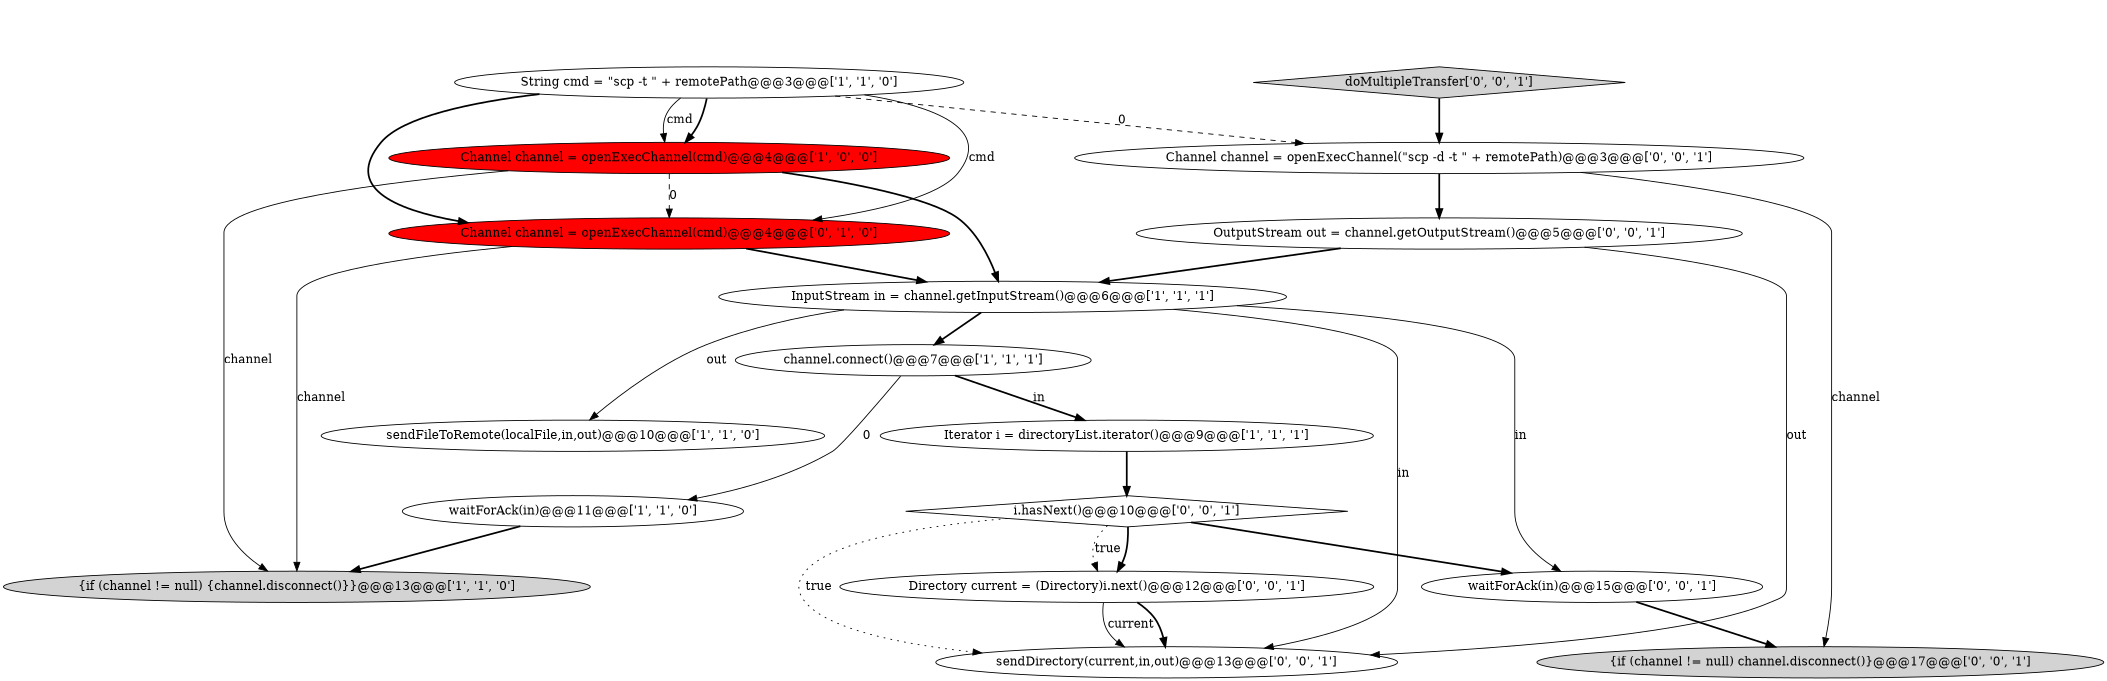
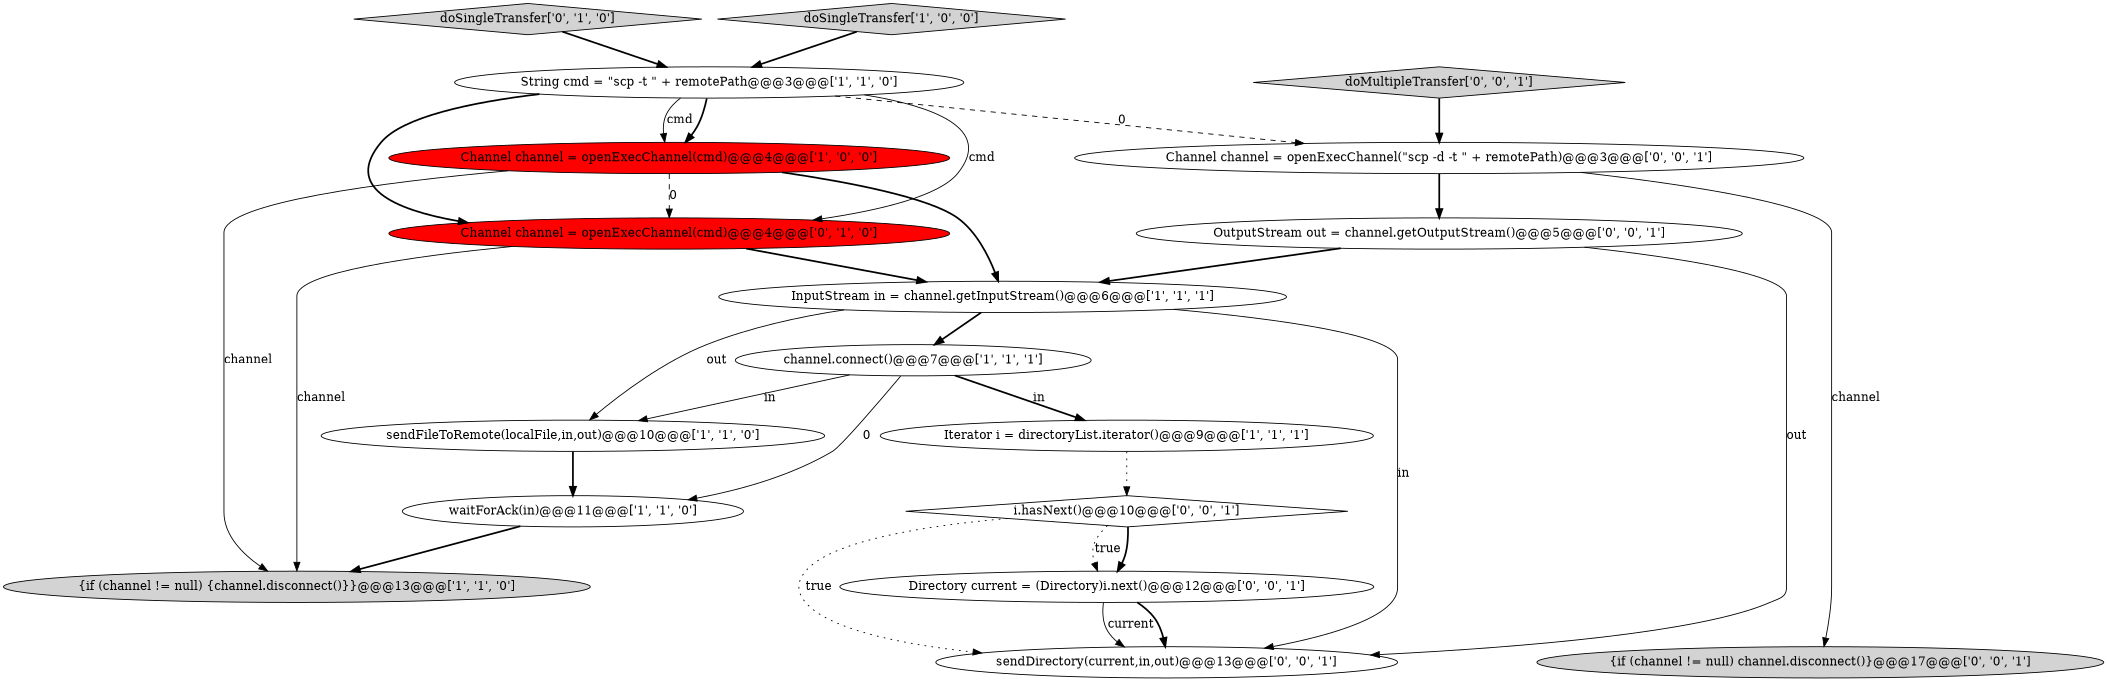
node "doSingleTransfer['0', '1', '0']": added
node "doSingleTransfer['1', '0', '0']": added
edge "channel.connect()@@@7@@@['1', '1', '1']" -> "sendFileToRemote(localFile,in,out)@@@10@@@['1', '1', '0']": added, label "in"
edge "sendFileToRemote(localFile,in,out)@@@10@@@['1', '1', '0']" -> "waitForAck(in)@@@11@@@['1', '1', '0']": added
edge "Iterator i = directoryList.iterator()@@@9@@@['1', '1', '1']" -> "i.hasNext()@@@10@@@['0', '0', '1']": style bold -> dotted
node "waitForAck(in)@@@15@@@['0', '0', '1']": removed
